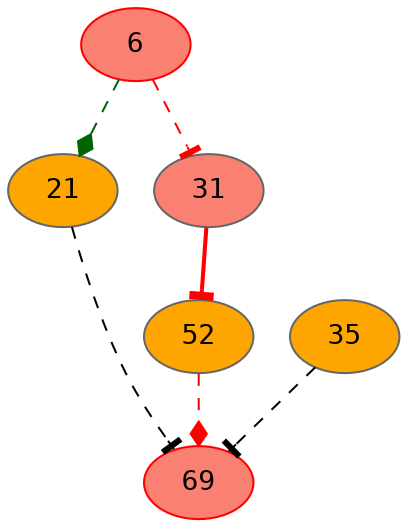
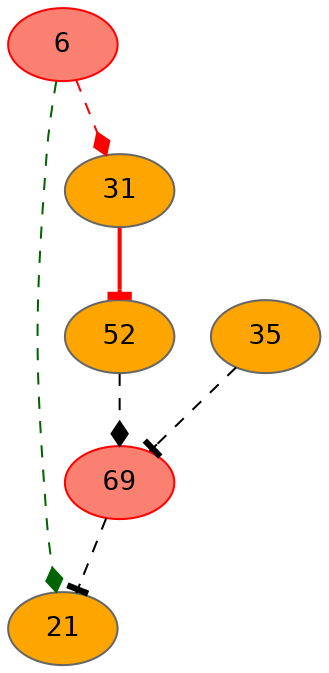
edge "6" -> "31": arrowhead tee -> diamond
node "31": fillcolor salmon -> orange
edge "21" -> "69": reversed
edge "52" -> "69": color red -> black
